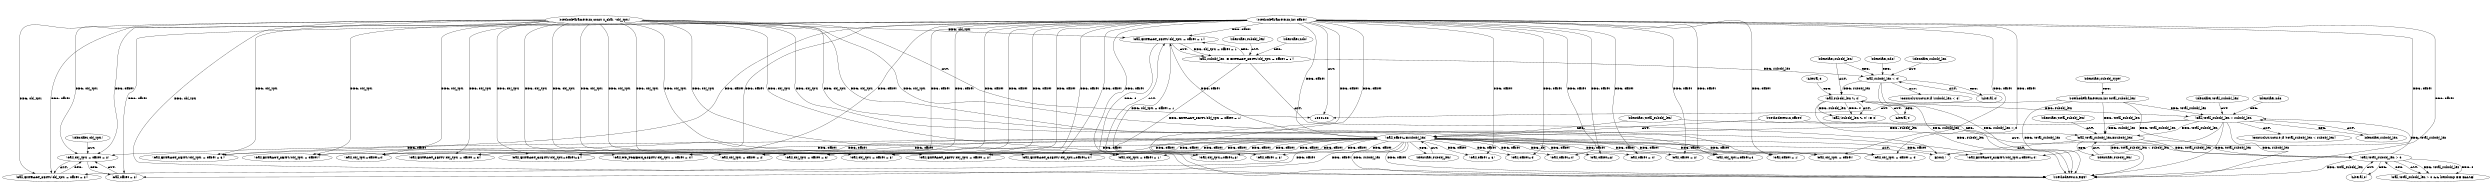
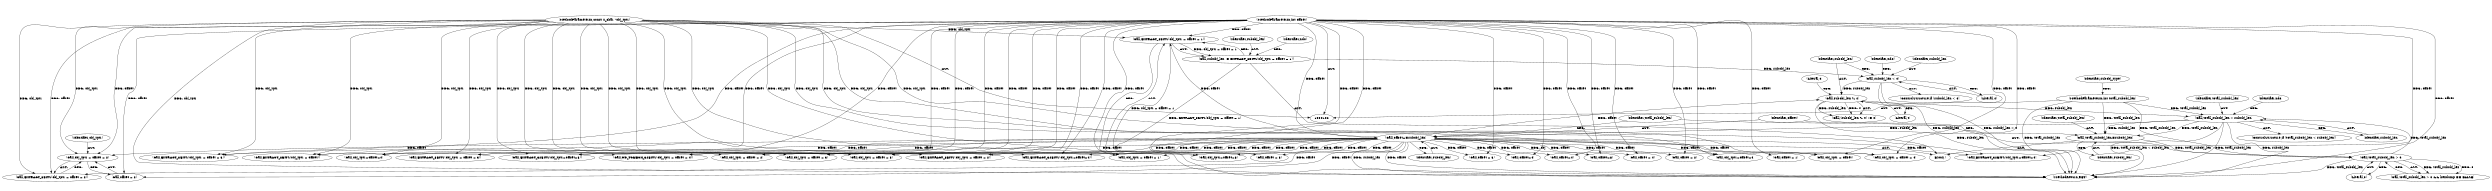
edge "(Call,EXTRACT_8BITS(obj_tptr + offset + 1))" -> "(Call,obj_tptr + offset + 1)": label "DDG: 4" -> "CFG: "
node "(MethodReturn,offset)": label "(MethodReturn,offset)" -> "(Identifier,offset)"
edge "(Call,offset+=subobj_len)" -> "(Call,offset + 1)": now "(Call,offset+=subobj_len)" -> "(Call,subobj_len % 4)"
